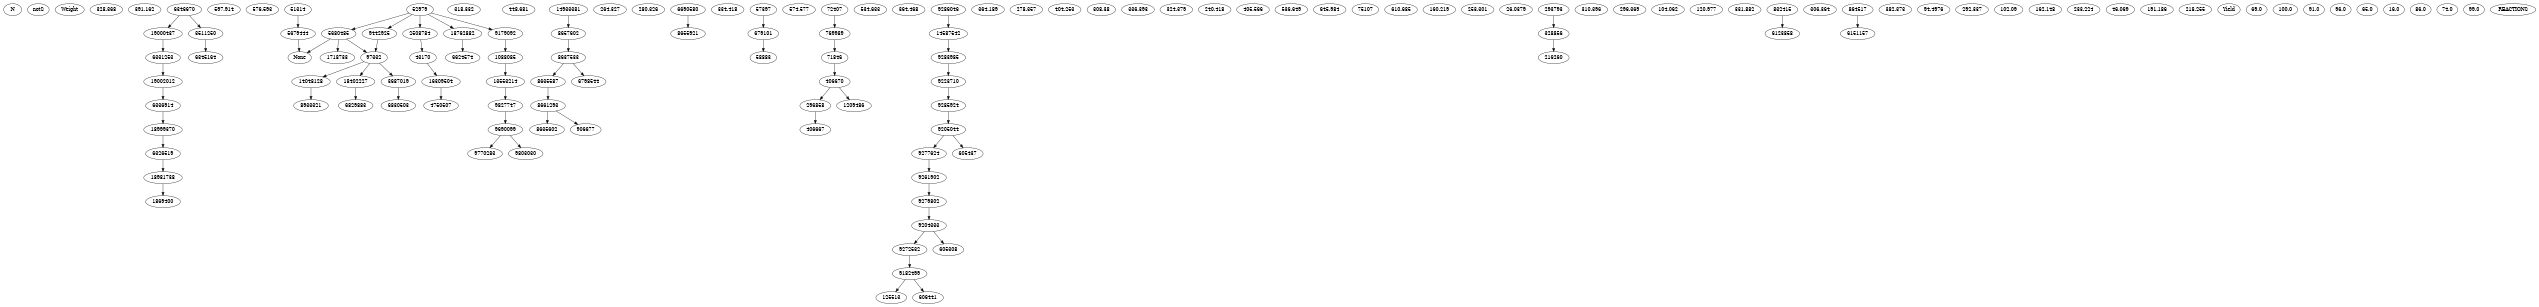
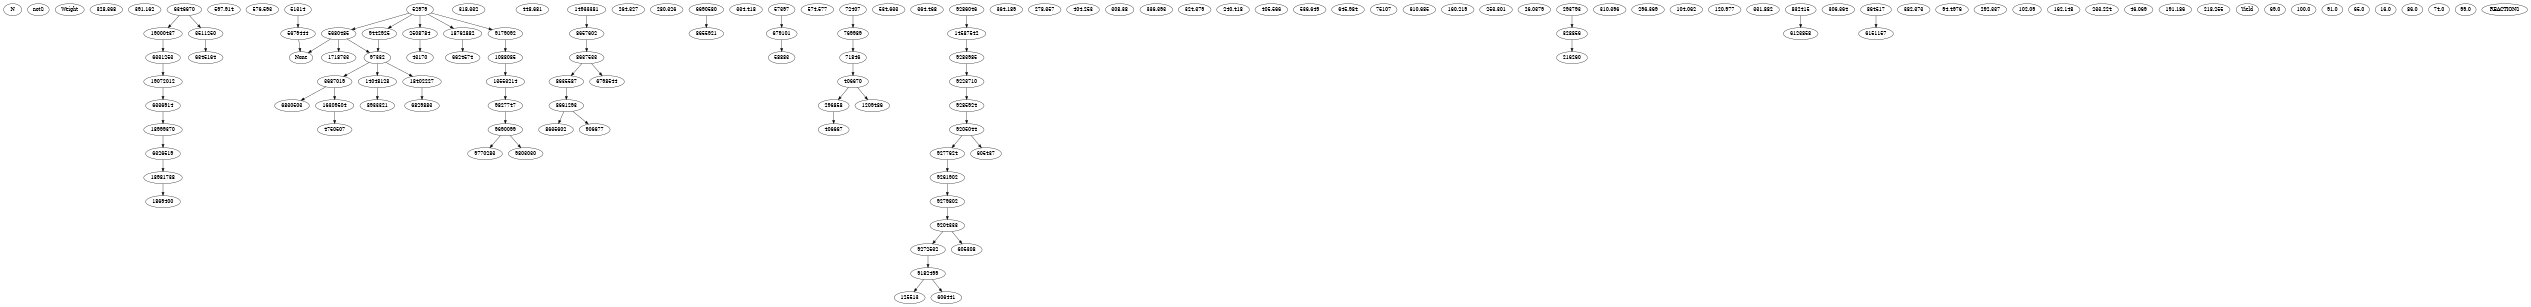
node "96.0": removed
edge "43170" -> "16309504": now "3687019" -> "16309504"
node "19002012": label "19002012" -> "19072012"
